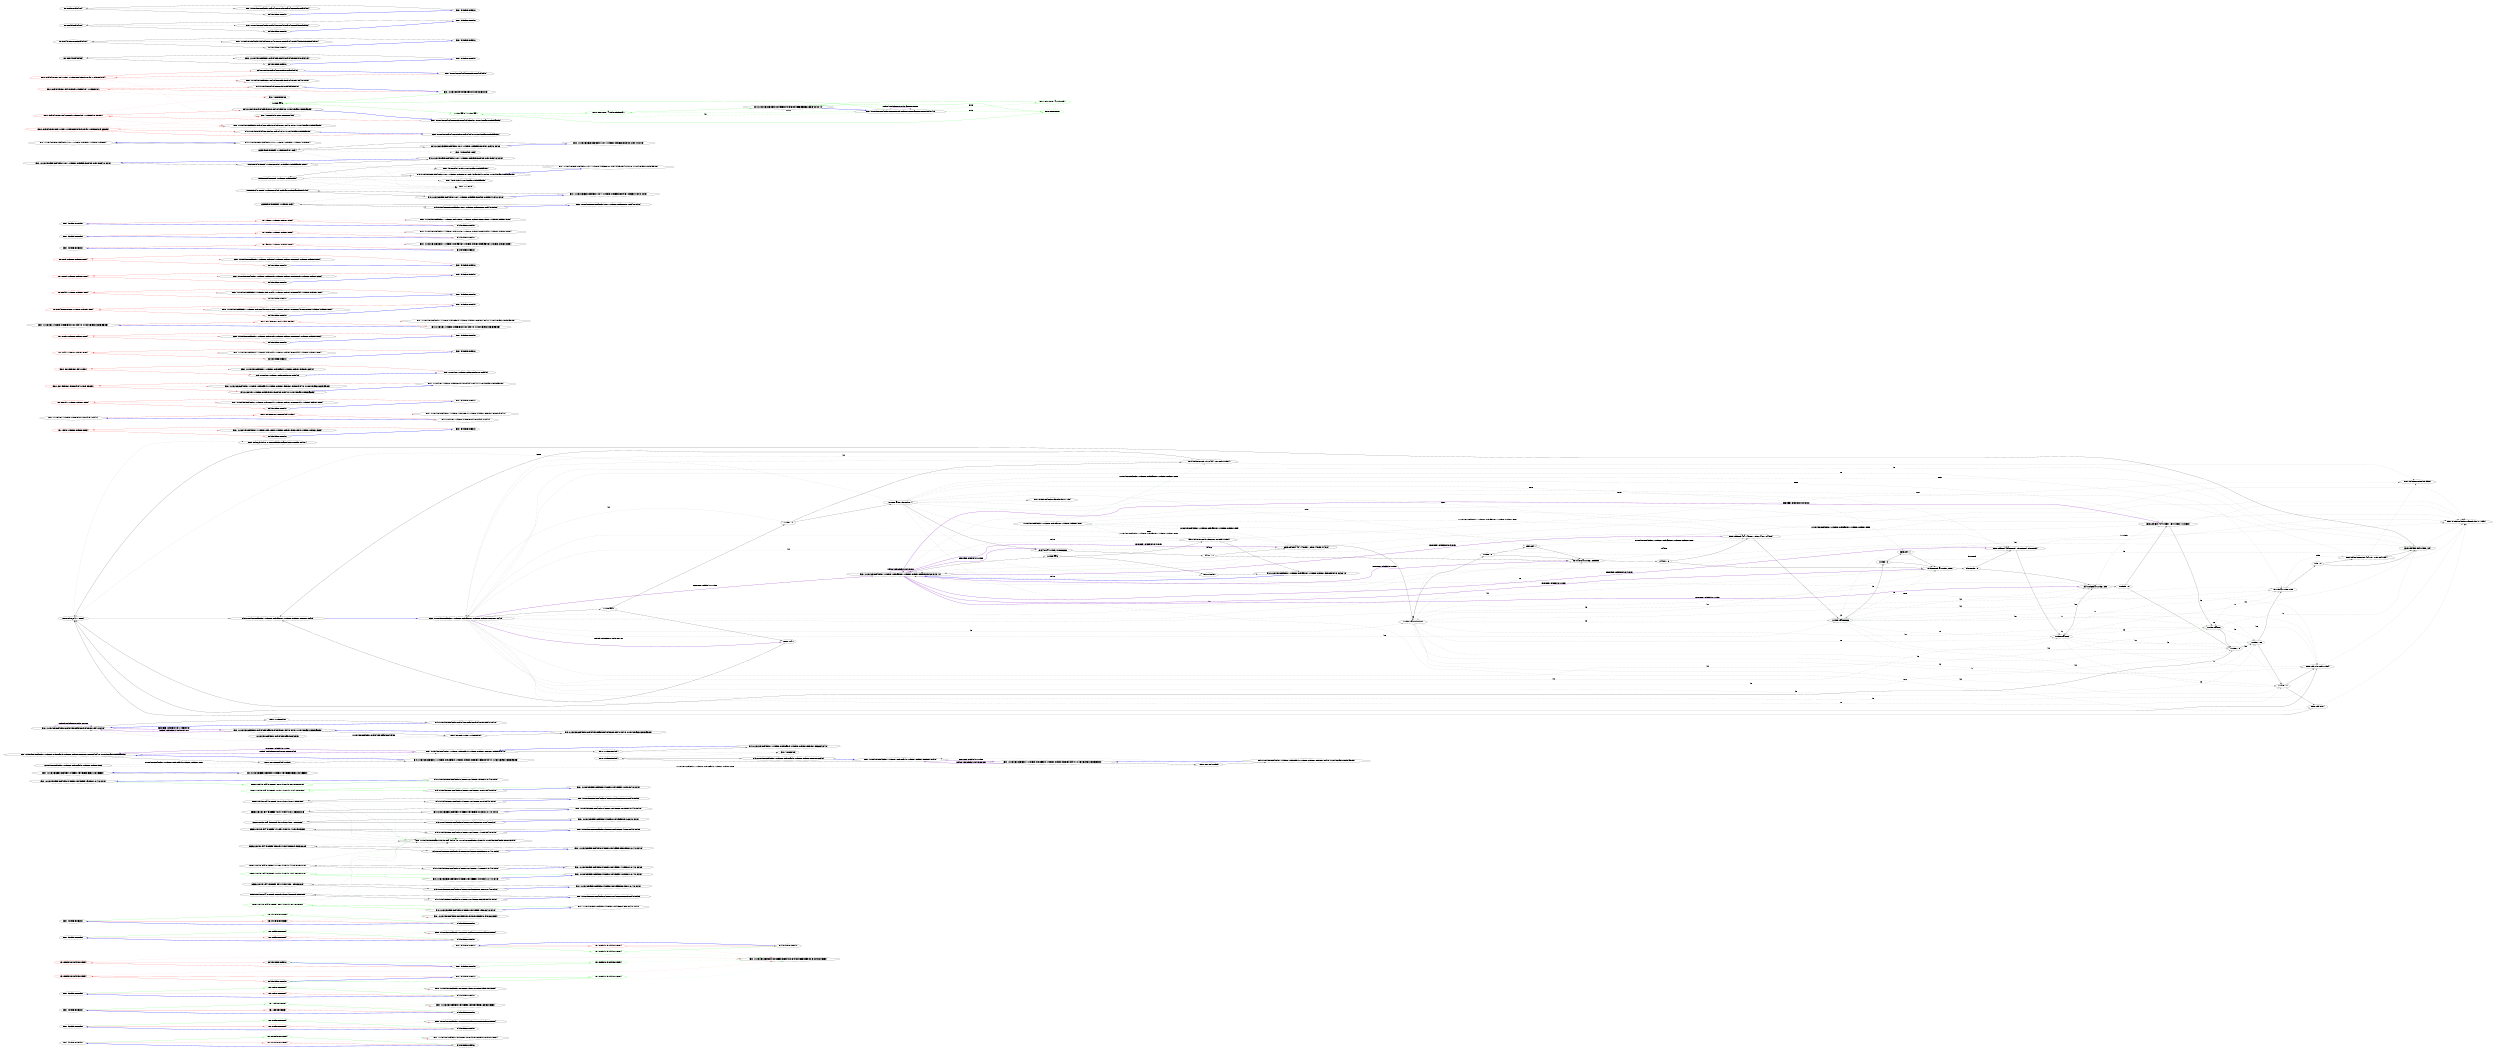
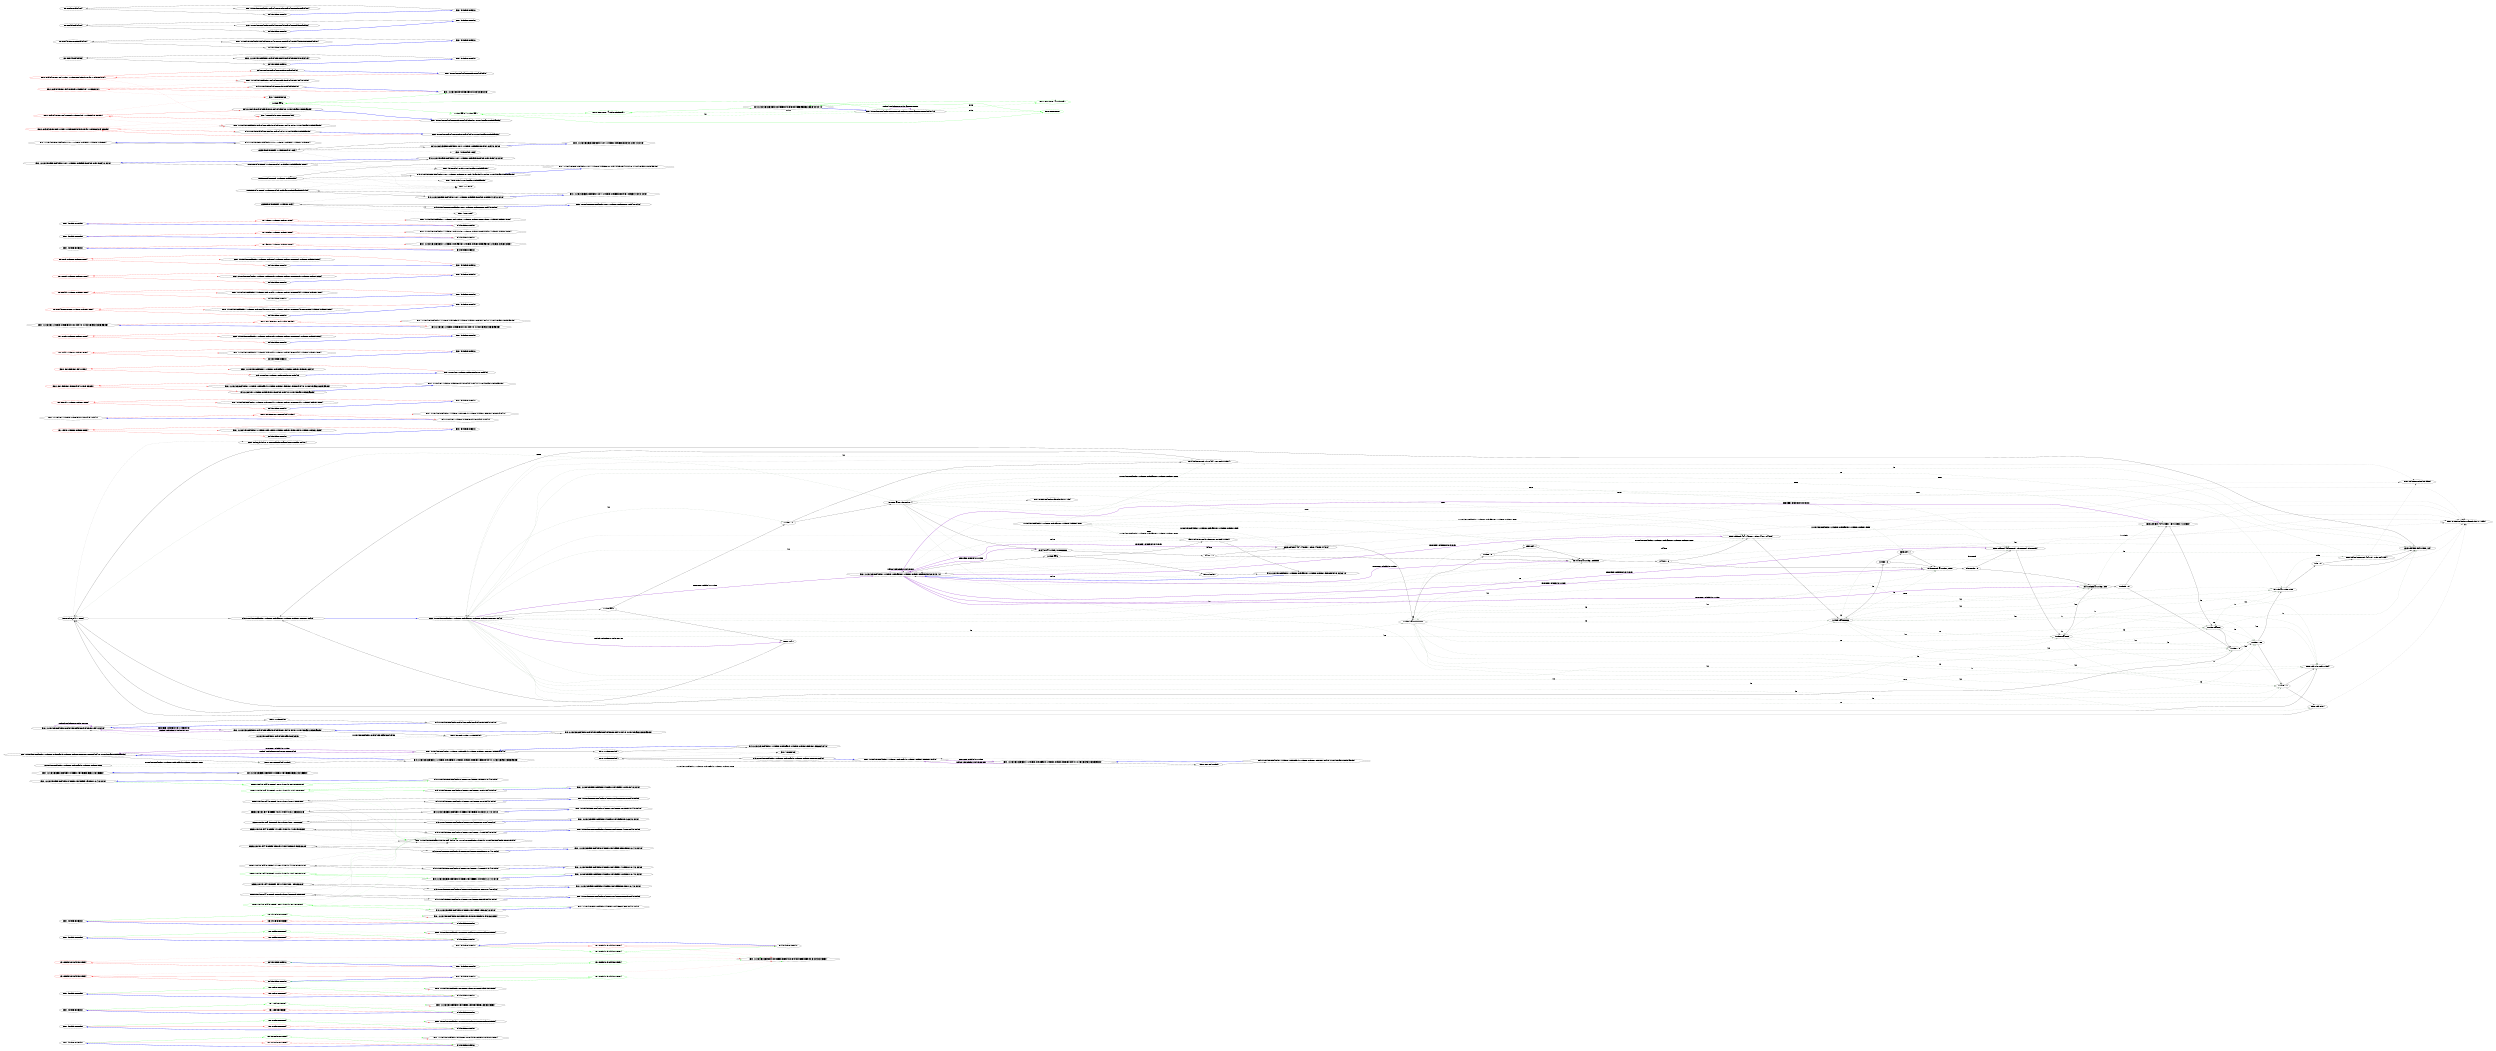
node "Entry int.ToWords()": added
